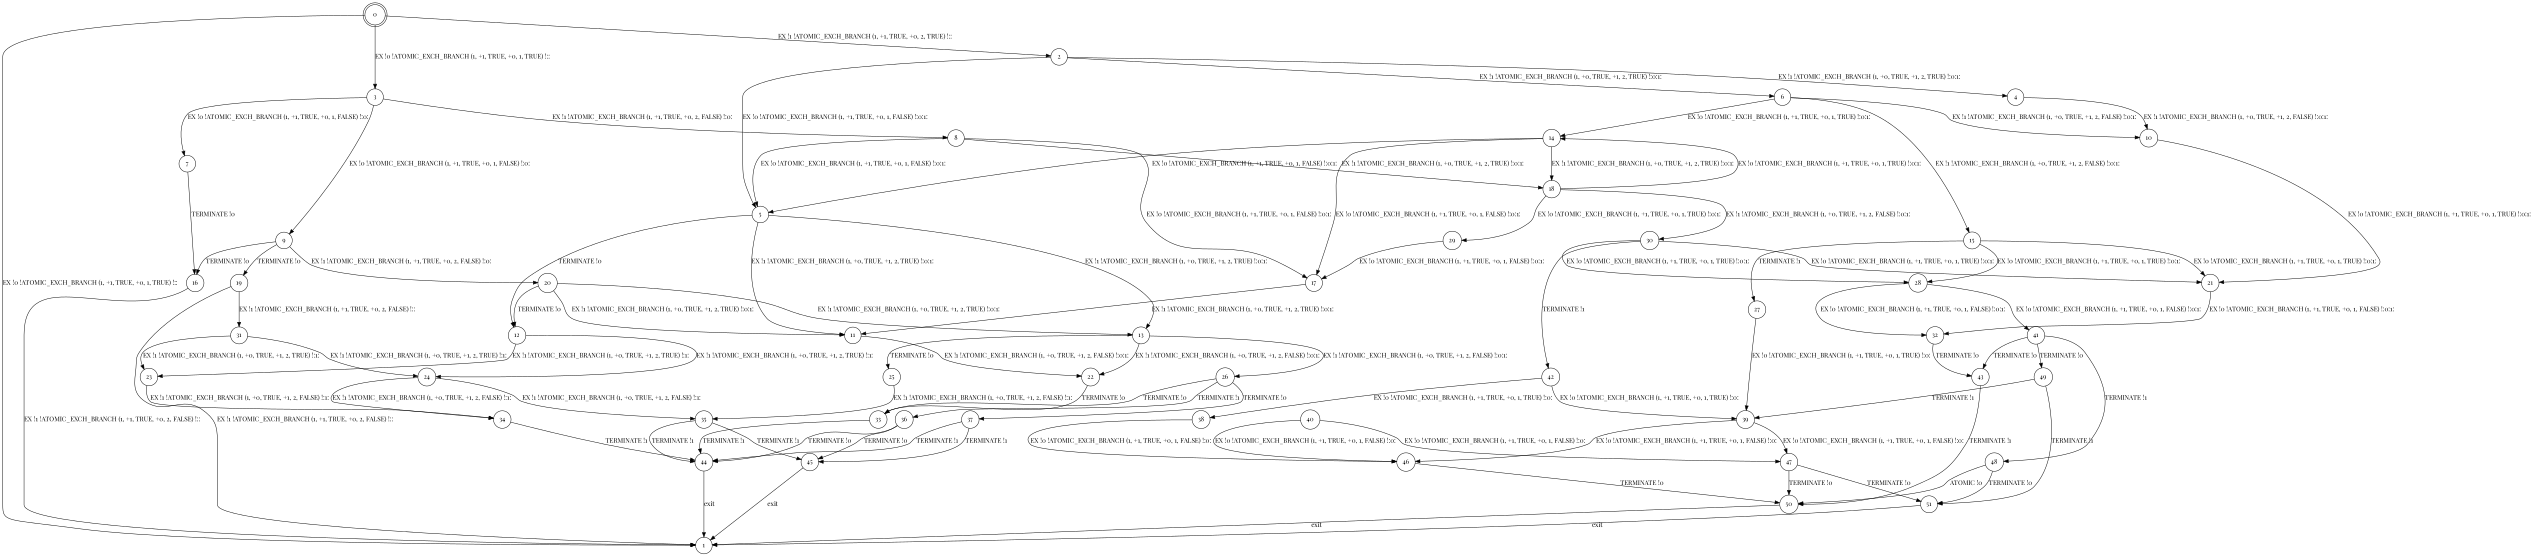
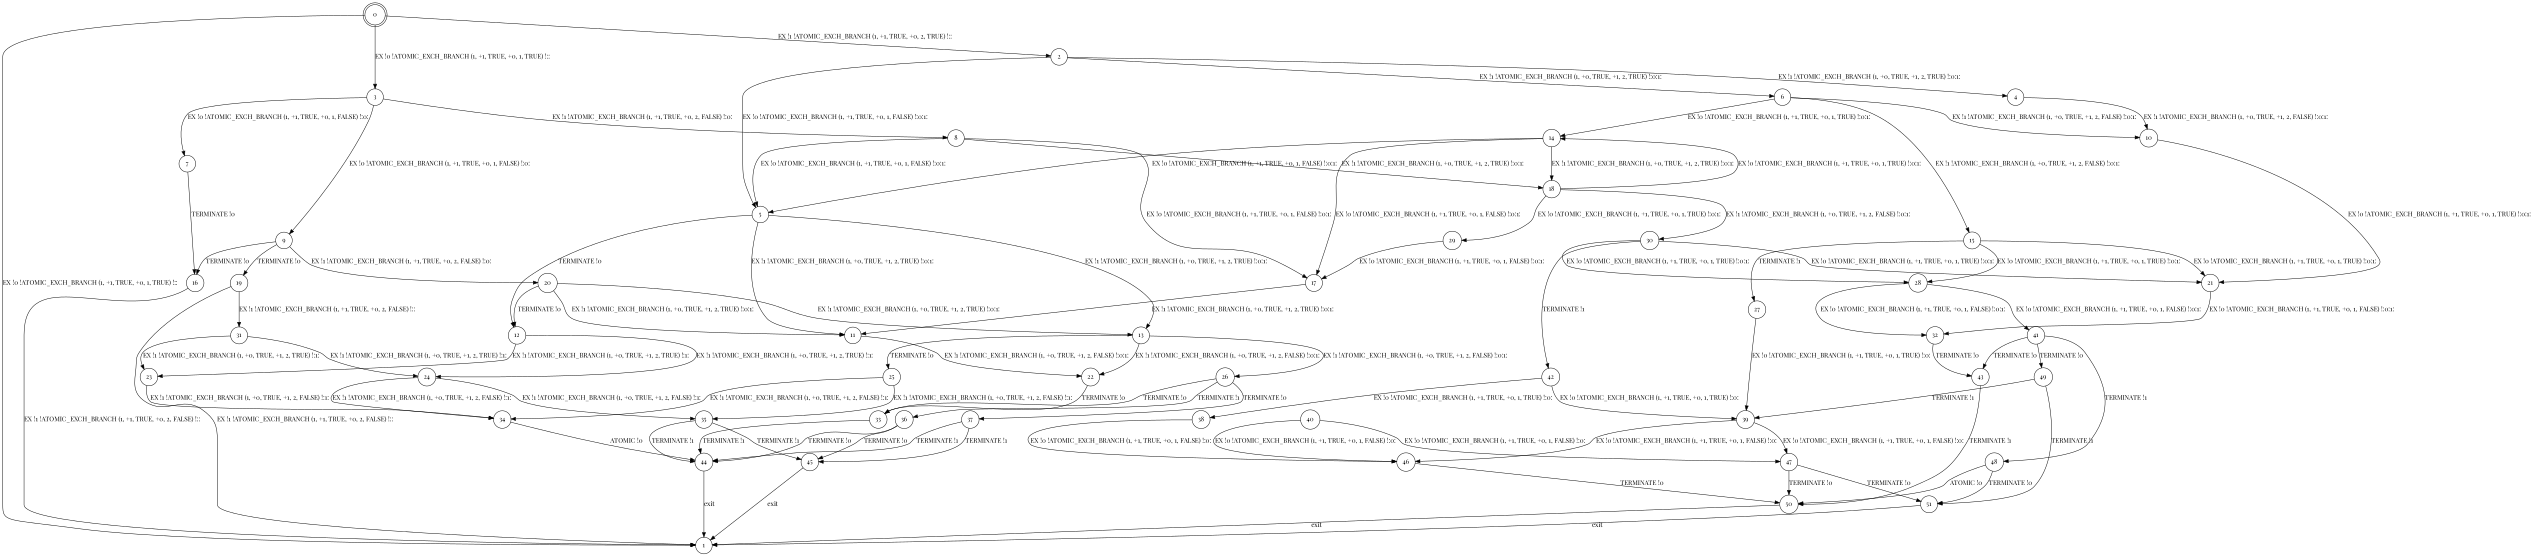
edge "25" -> "34": added, label "EX !1 !ATOMIC_EXCH_BRANCH (1, +0, TRUE, +1, 2, FALSE) !:1:"
edge "34" -> "44": label "TERMINATE !1" -> "ATOMIC !0"
